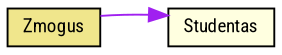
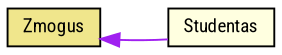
edge "Zmogus" -> "Studentas": reversed
